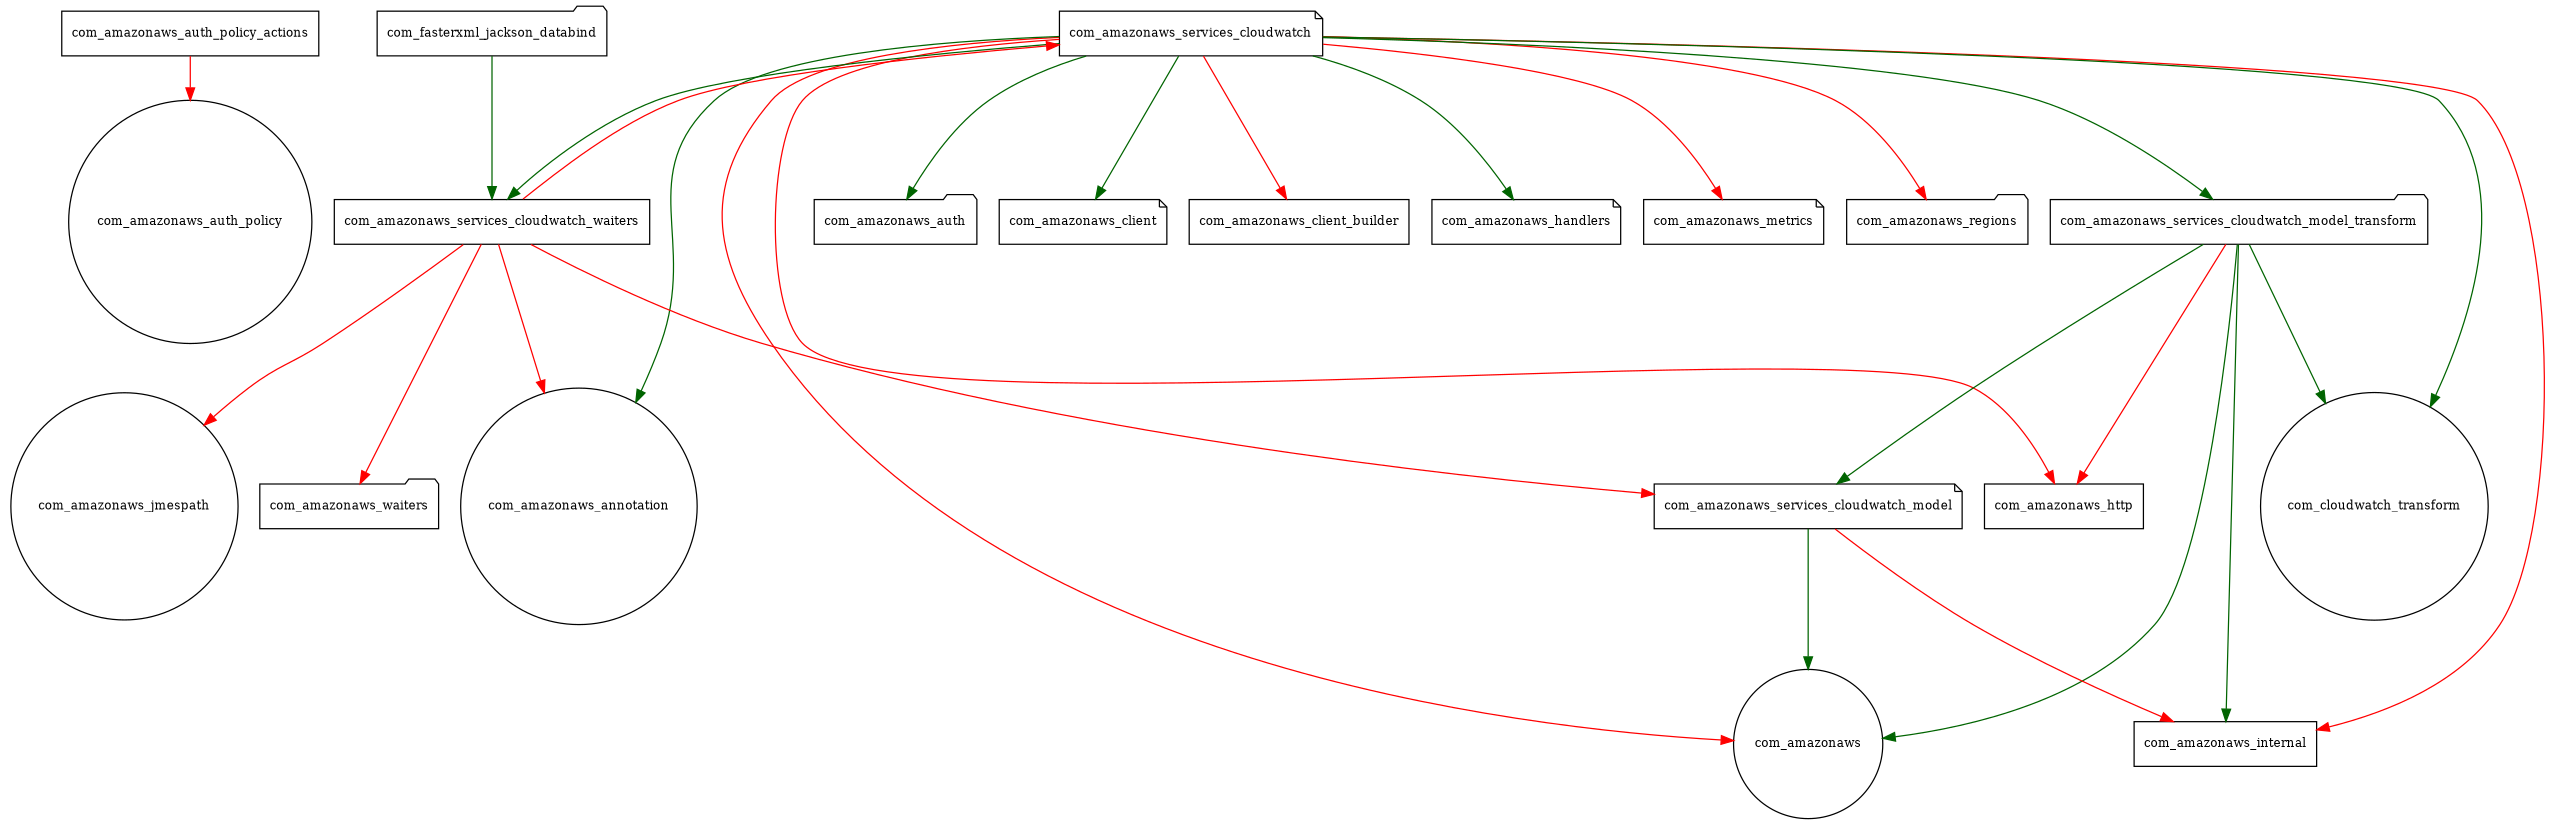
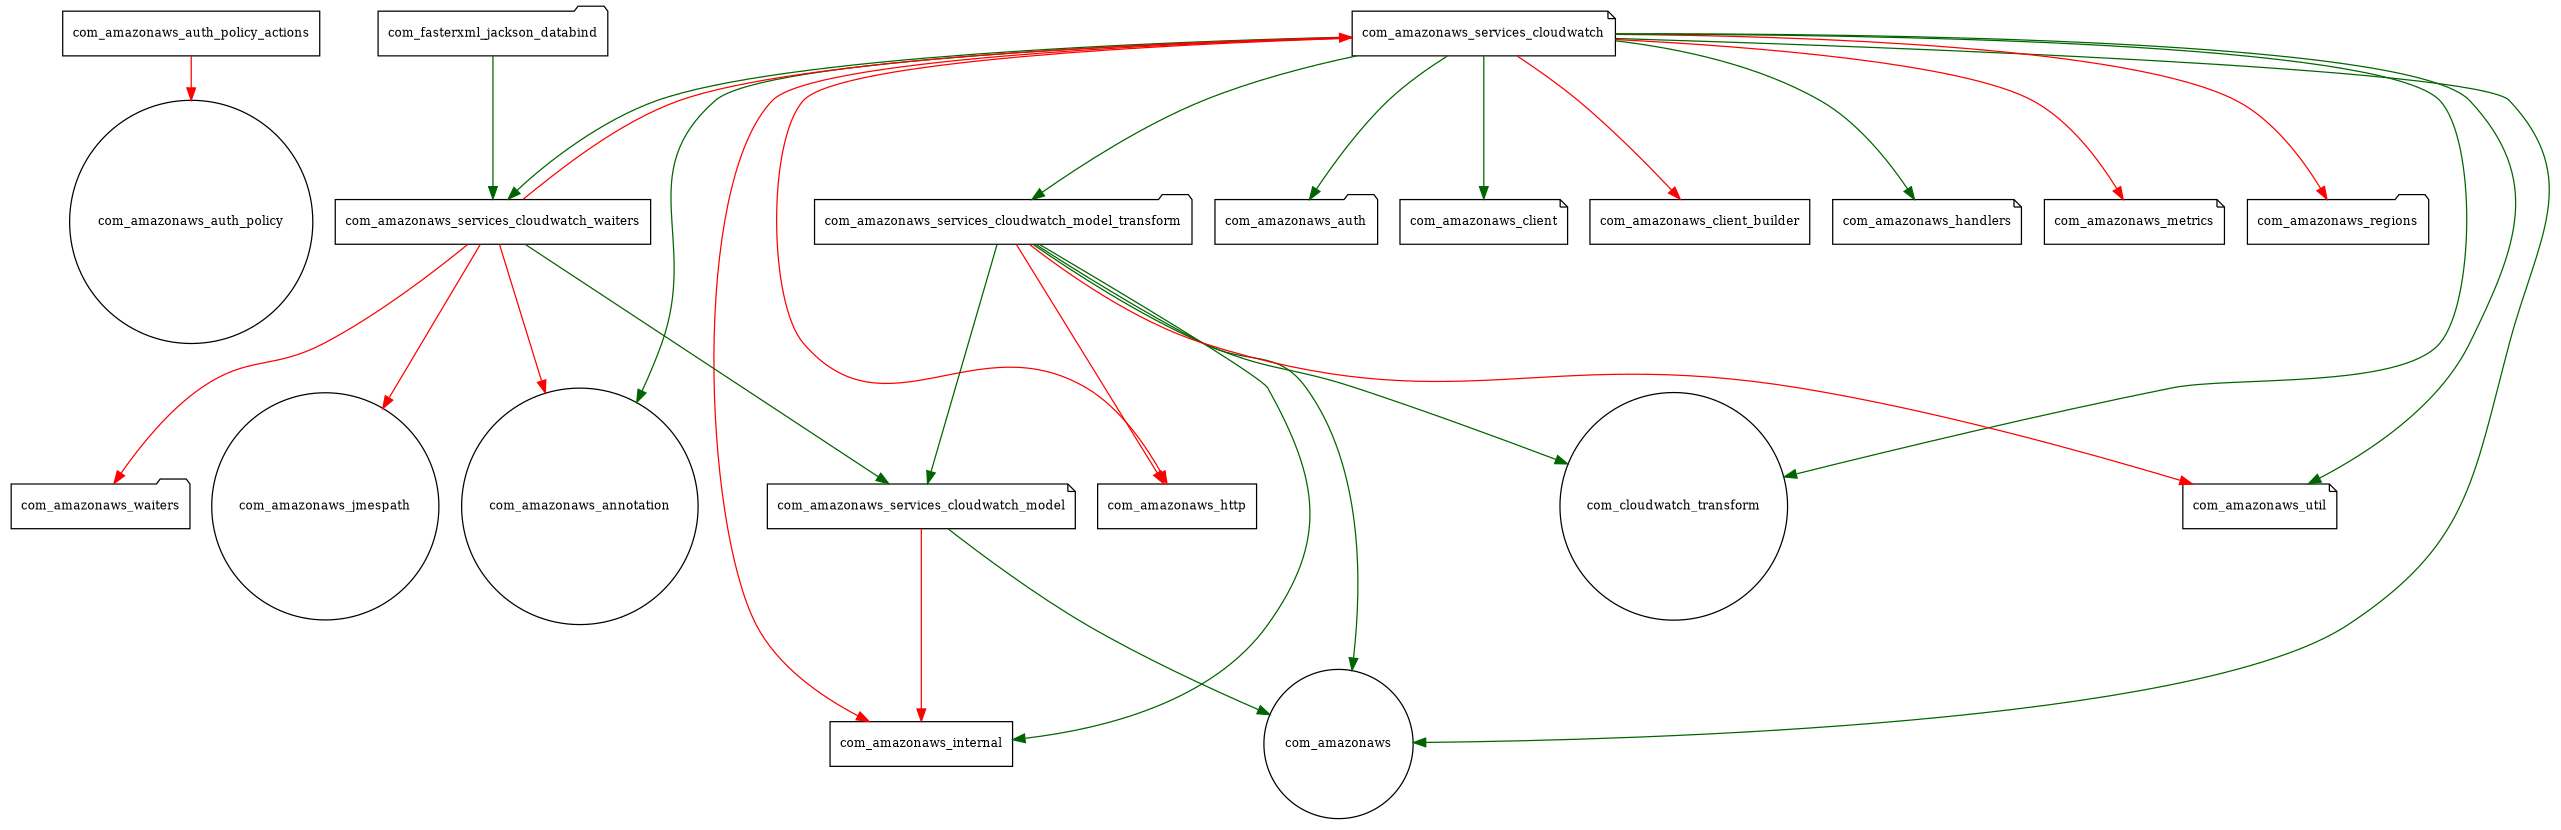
edge "com_amazonaws_services_cloudwatch_waiters" -> "com_amazonaws_services_cloudwatch_model": color red -> darkgreen
node "com_amazonaws_util": added
edge "com_amazonaws_services_cloudwatch" -> "com_amazonaws": color red -> darkgreen
